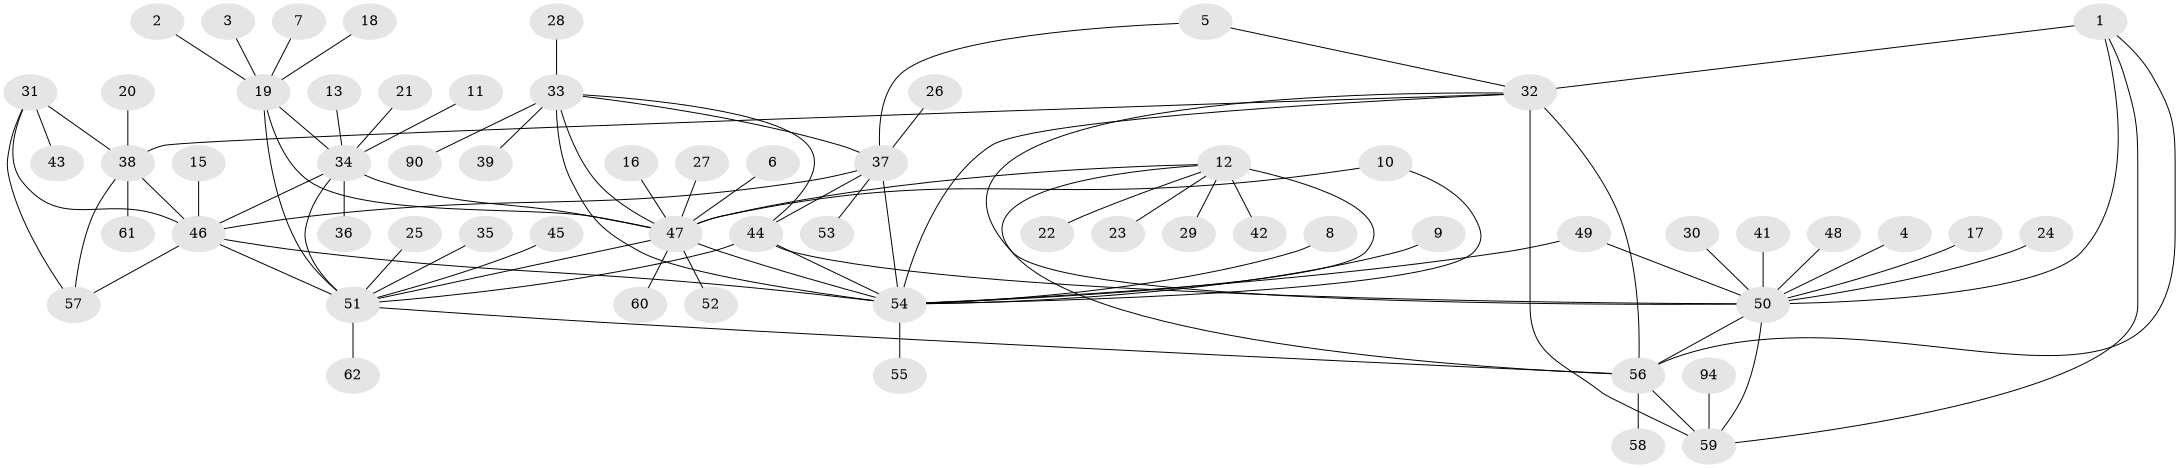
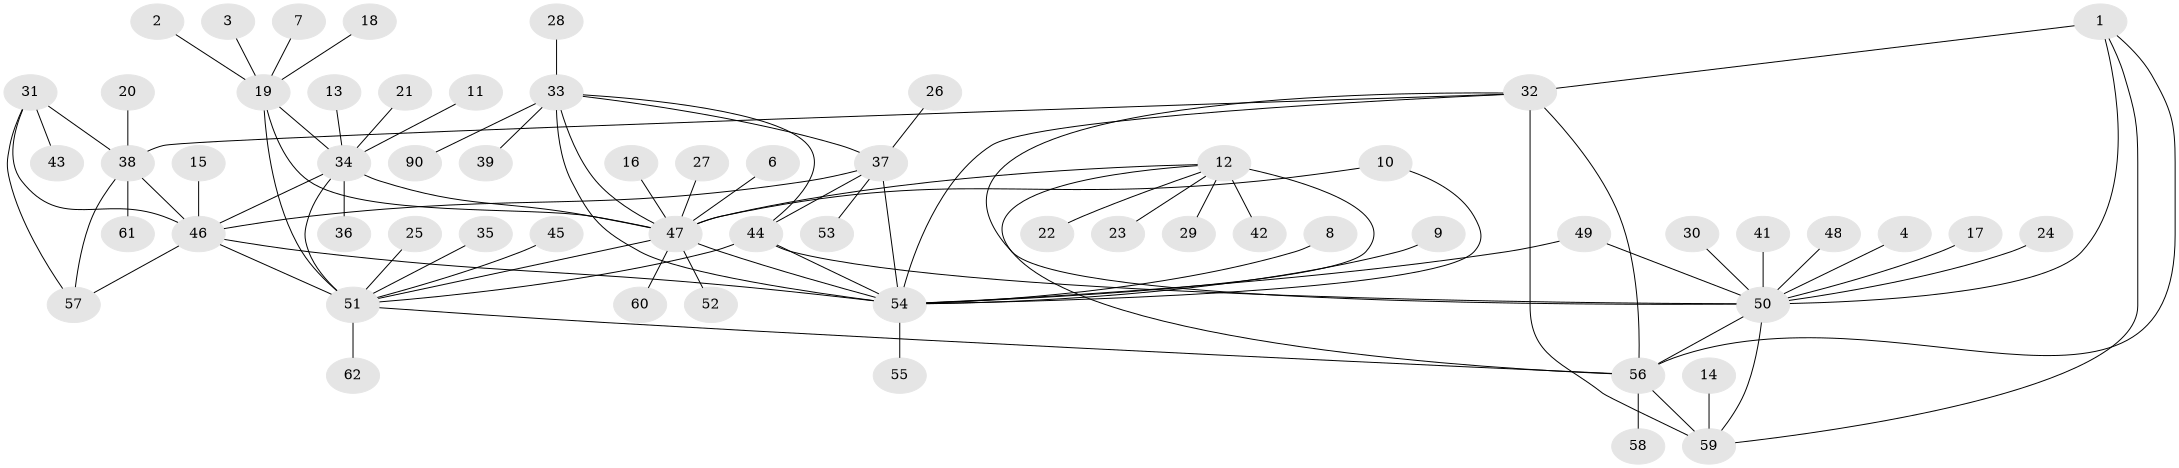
node "5": removed
node "94": label "94" -> "14"
